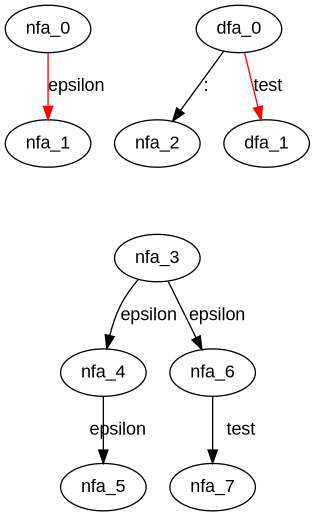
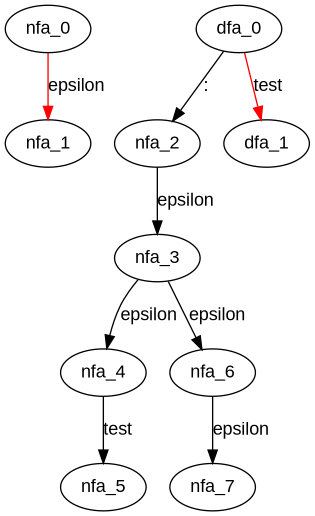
edge "nfa_2" -> "nfa_3": added, label "epsilon"
edge "nfa_4" -> "nfa_5": label "epsilon" -> "test"
edge "nfa_6" -> "nfa_7": label "test" -> "epsilon"
